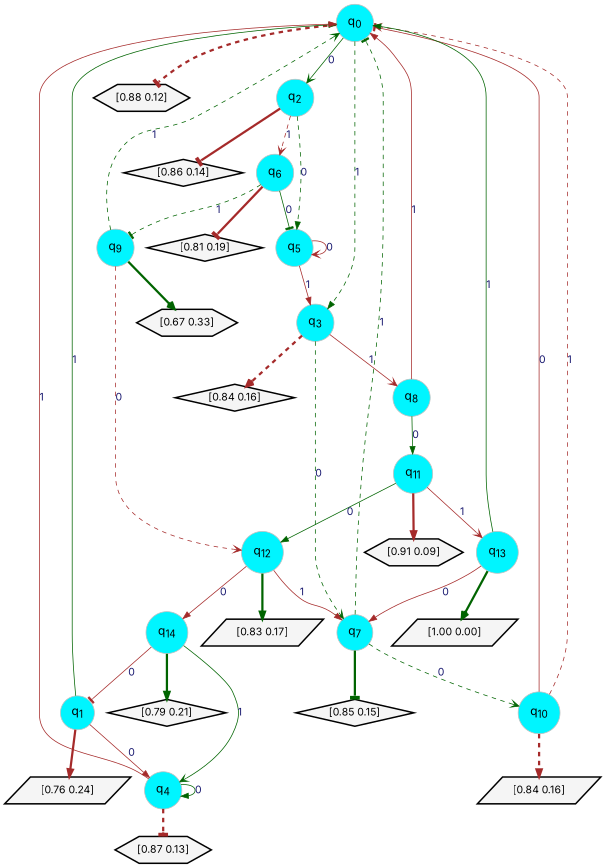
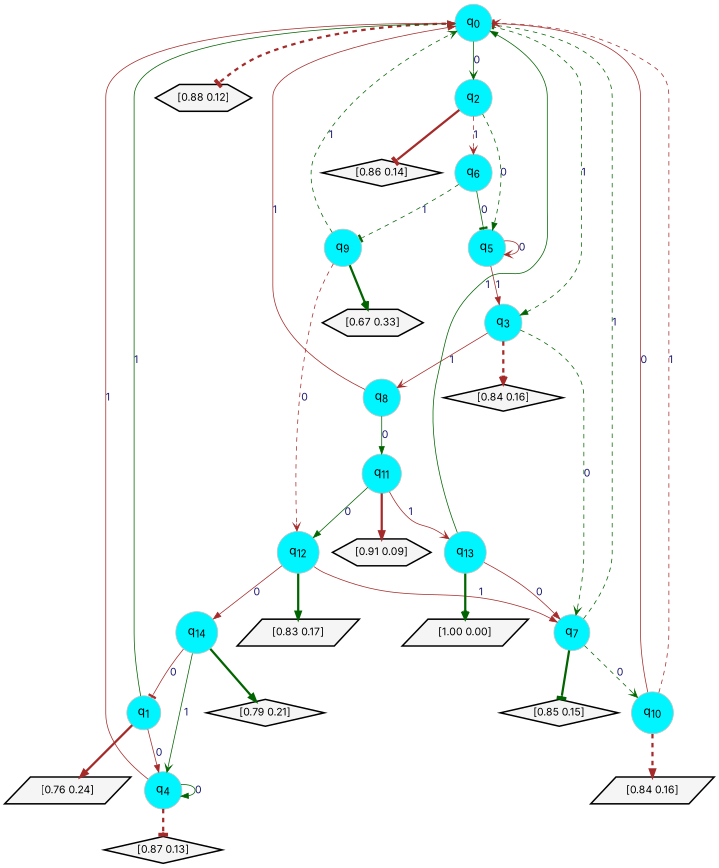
node "[0.81 0.19]": removed
node "[0.87 0.13]": shape hexagon -> diamond
